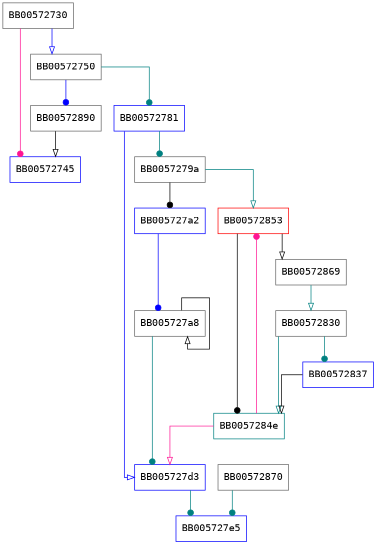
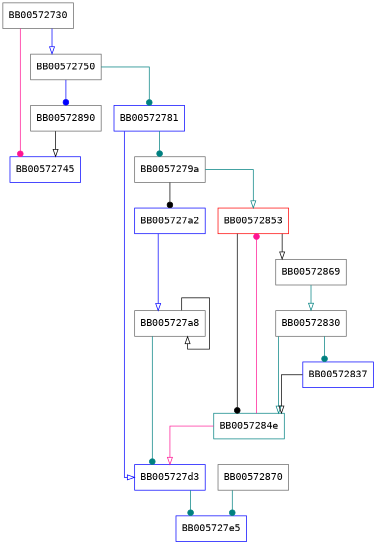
edge "BB005727a2" -> "BB005727a8": arrowhead dot -> onormal
